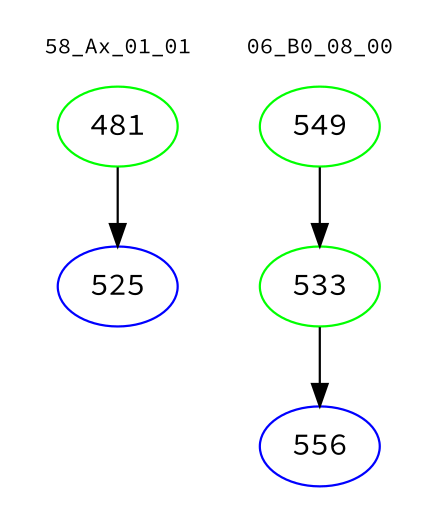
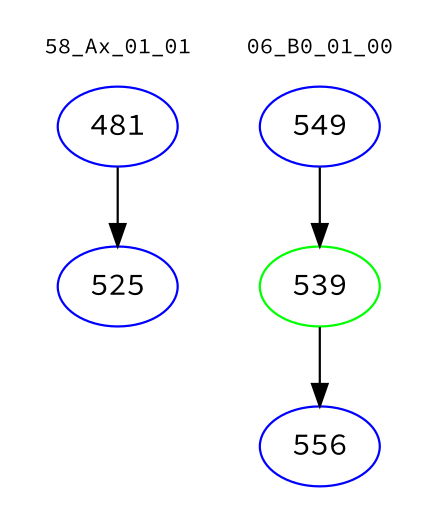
cluster "06_B0_08_00": label "06_B0_08_00" -> "06_B0_01_00"
node "481": color green -> blue
node "549": color green -> blue
node "533": label "533" -> "539"
